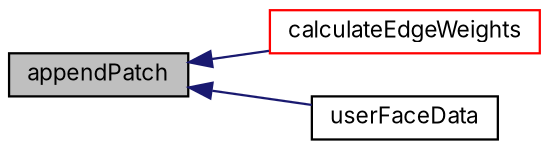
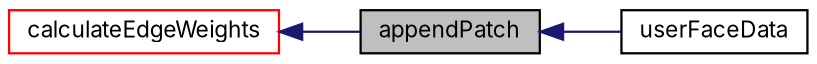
edge "calculateEdgeWeights" -> "appendPatch": reversed
